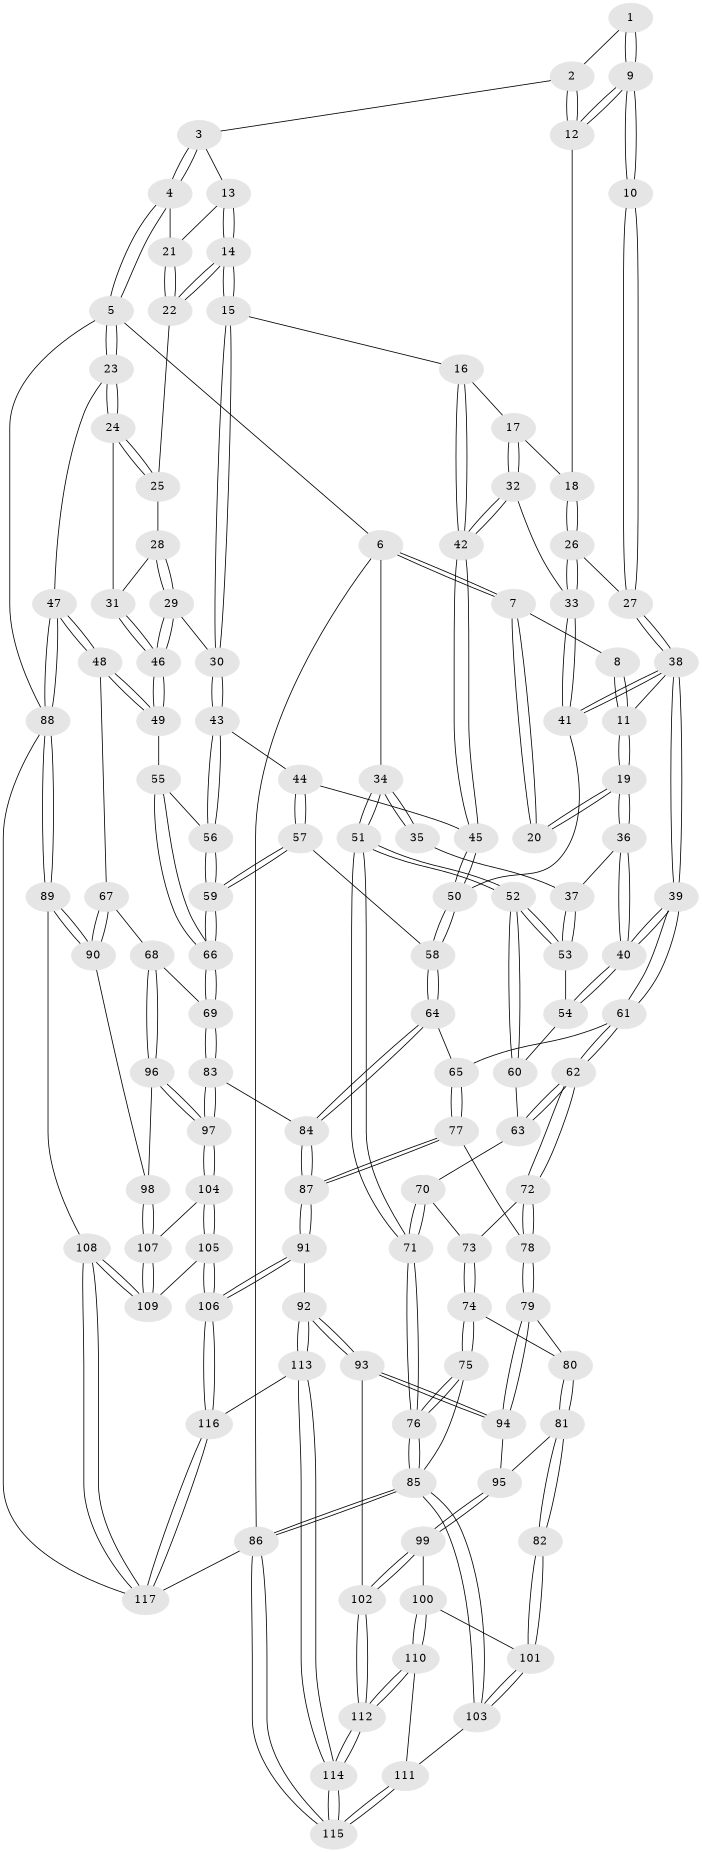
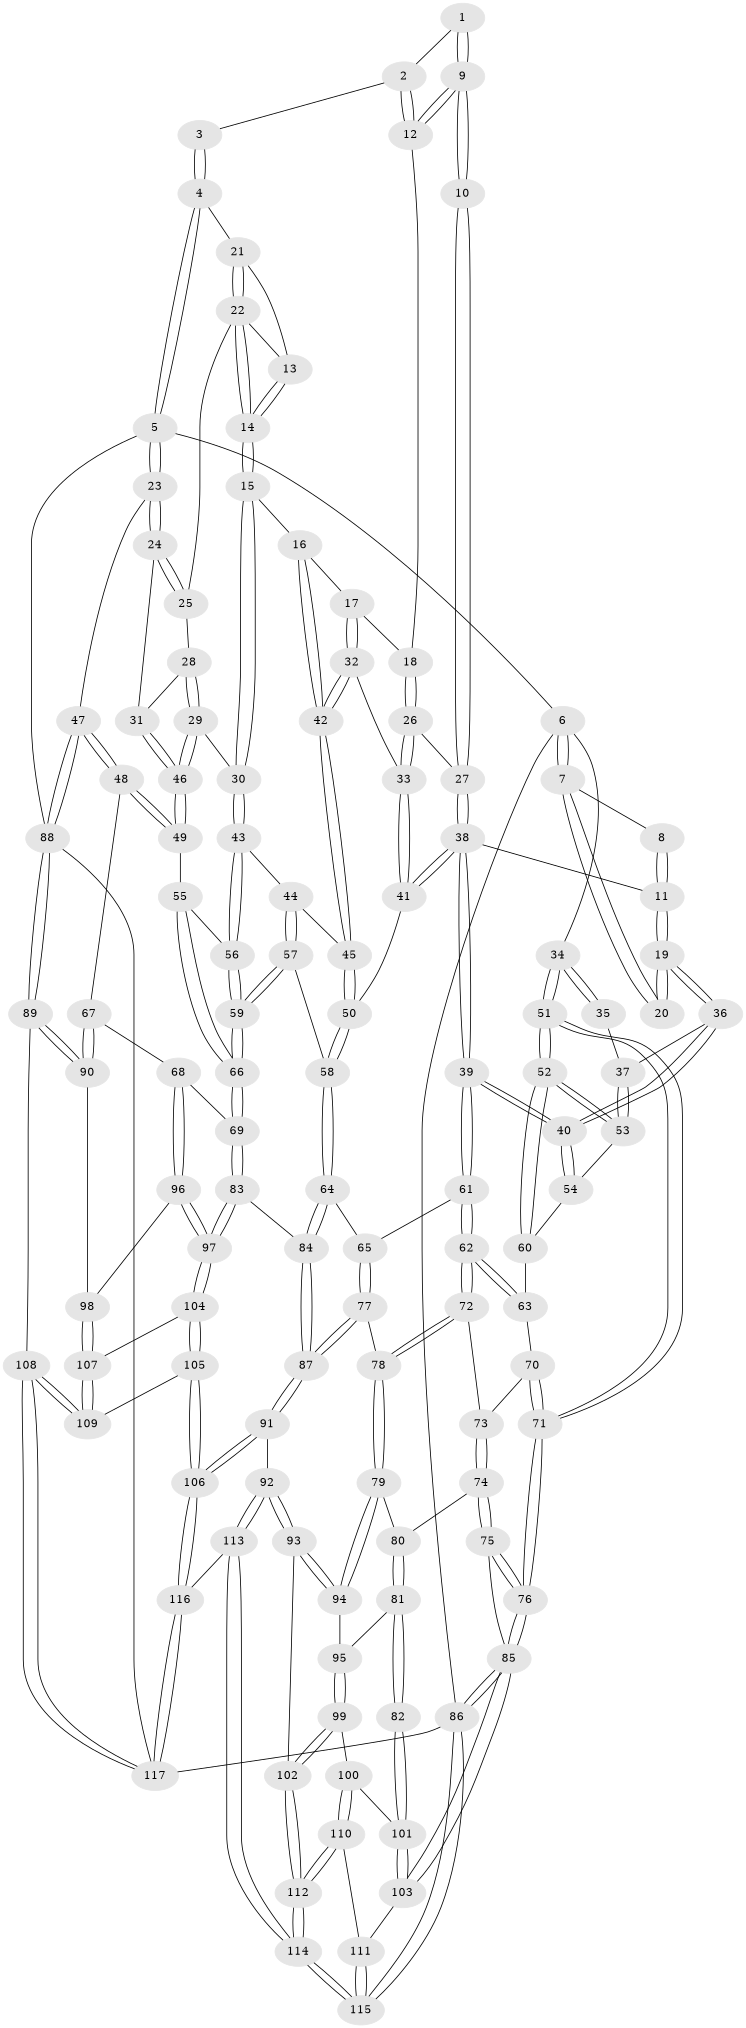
edge "3" -- "13": now "22" -- "13"
